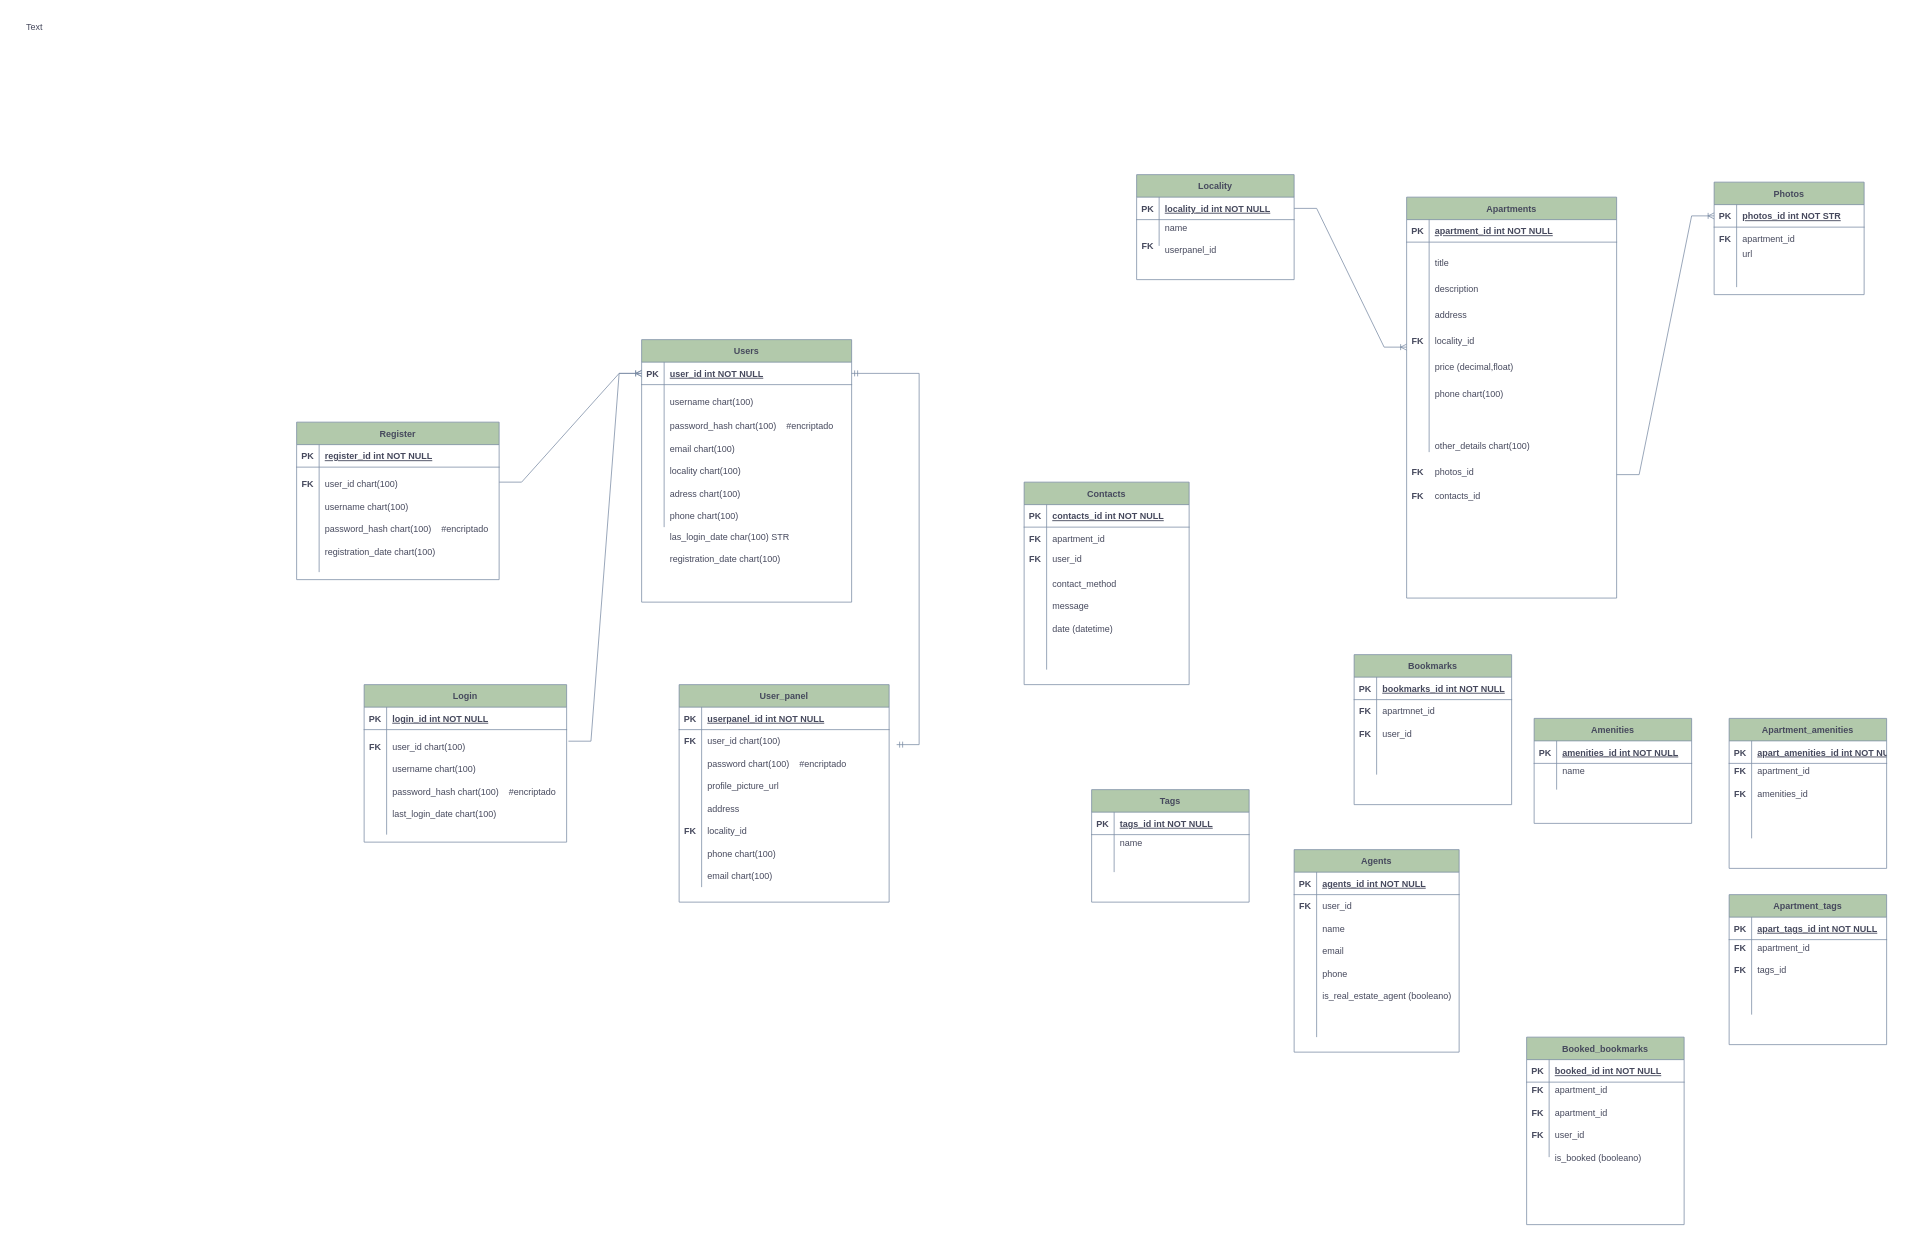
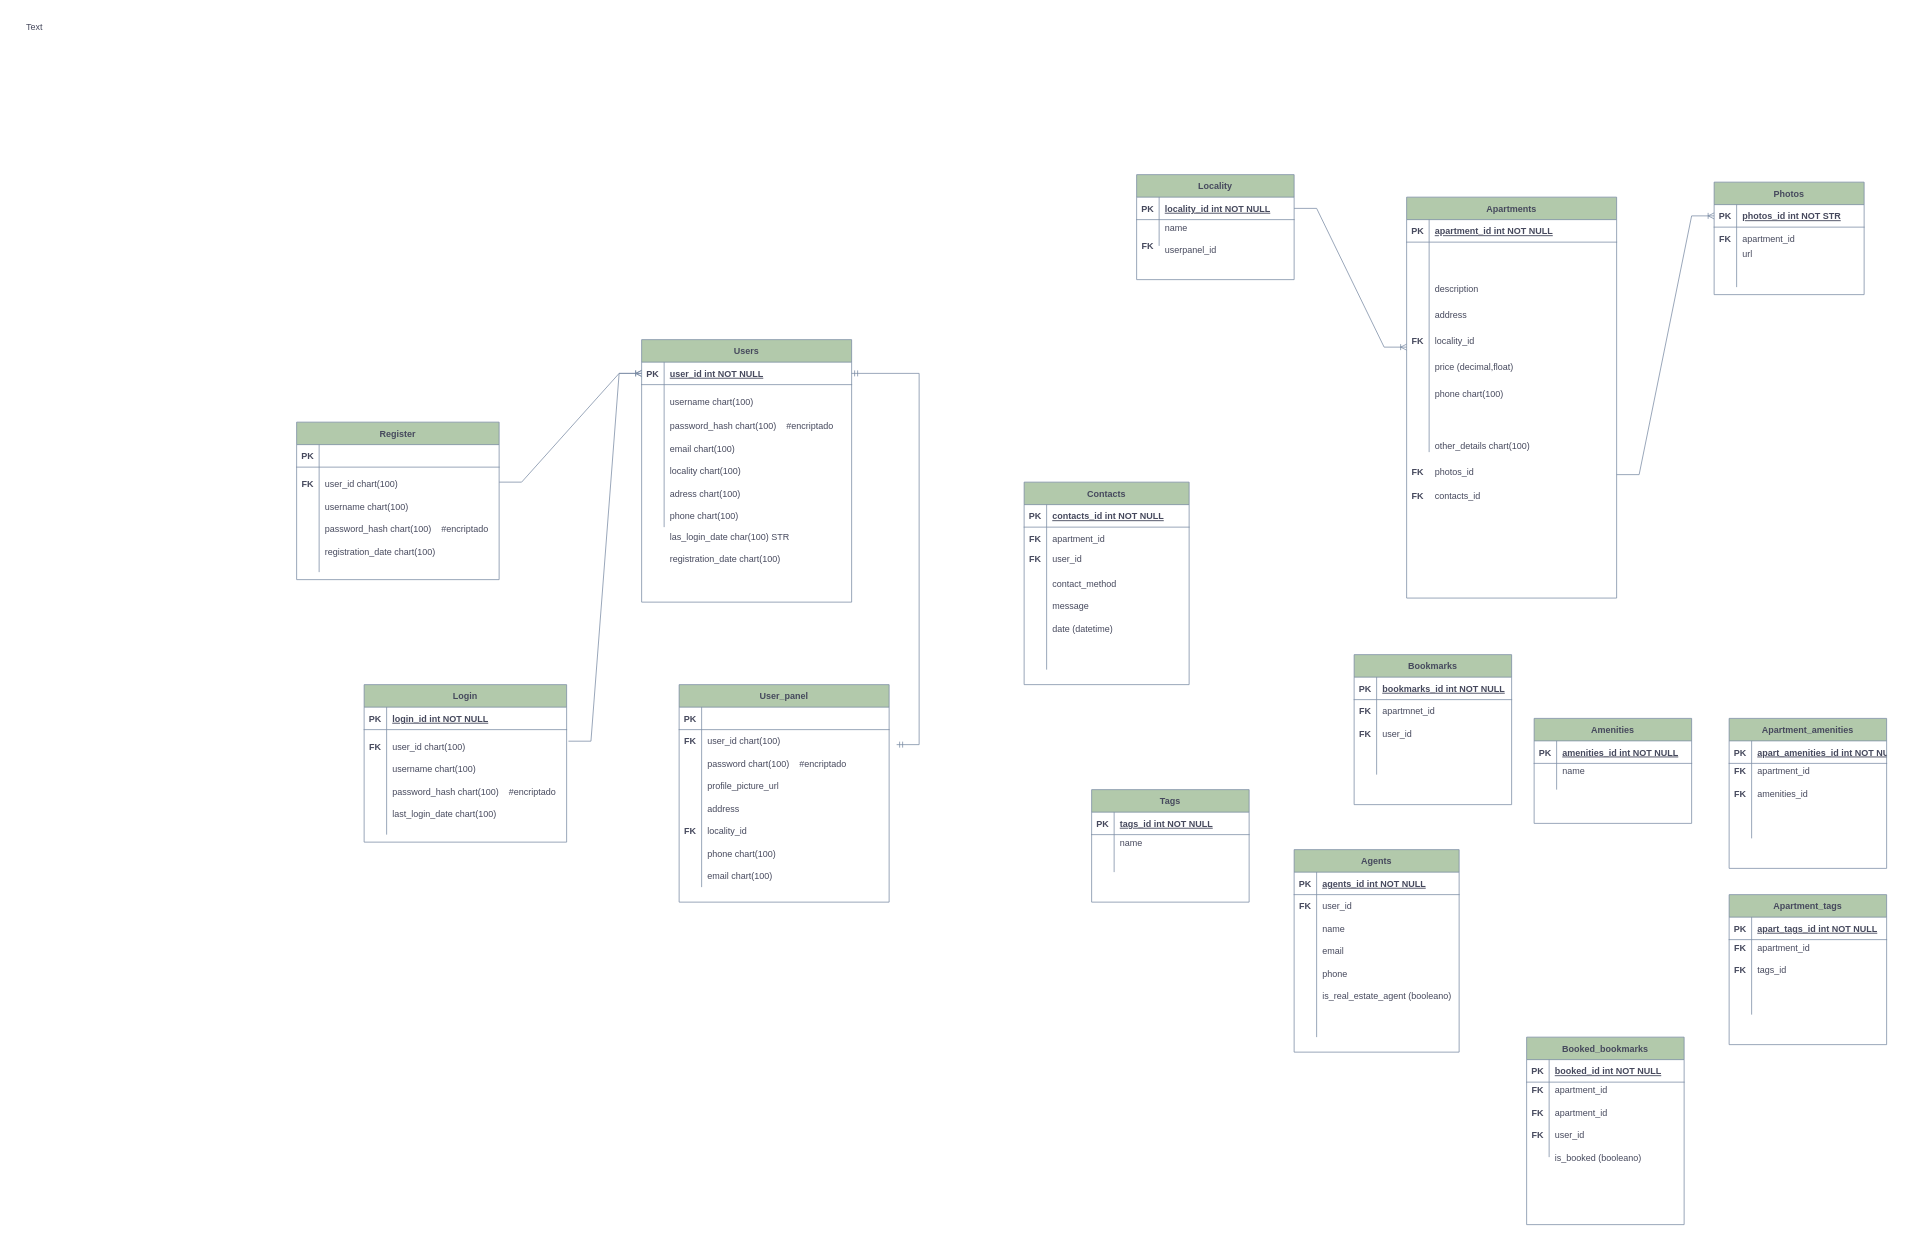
node "title": removed
node "register_id int NOT NULL": removed
node "userpanel_id int NOT NULL": removed
